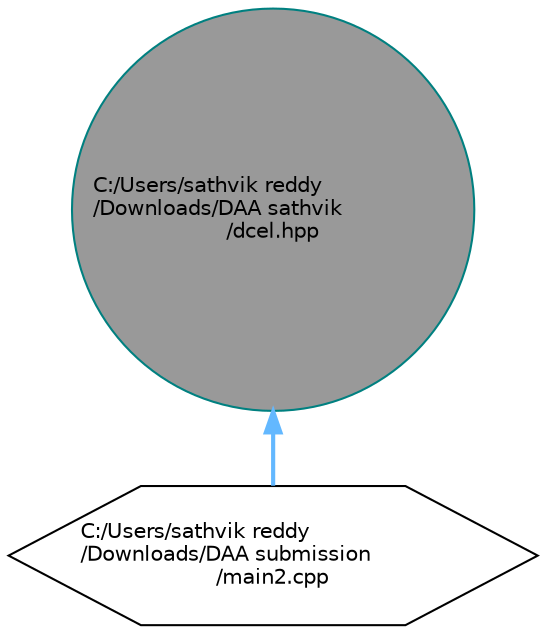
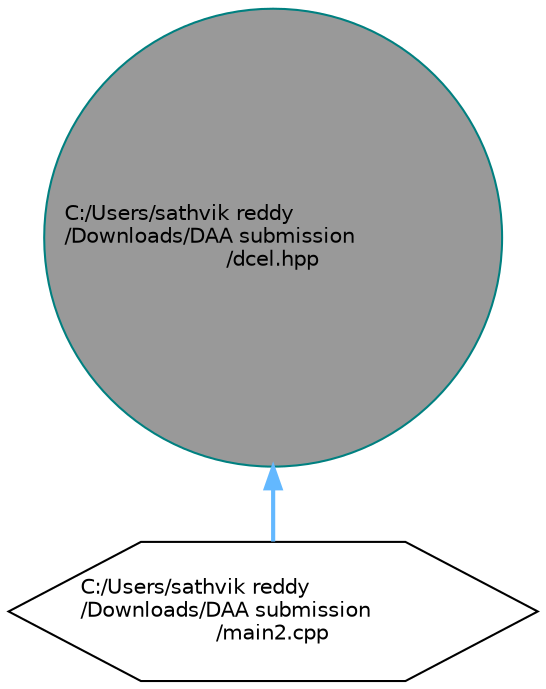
node "C:/Users/sathvik reddy /Downloads/DAA sathvik /dcel.hpp": label "C:/Users/sathvik reddy /Downloads/DAA sathvik /dcel.hpp" -> "C:/Users/sathvik reddy /Downloads/DAA submission /dcel.hpp"
